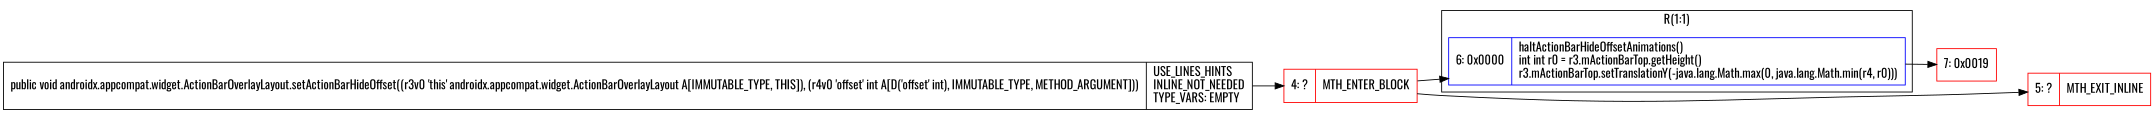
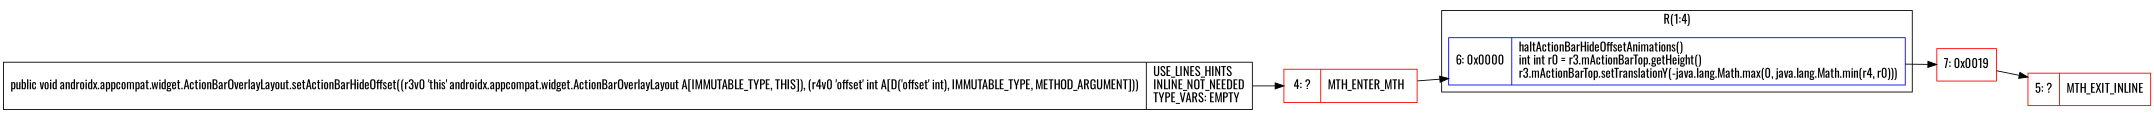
cluster "R(1:1)": label "R(1:1)" -> "R(1:4)"
node "4: ?": text "MTH_ENTER_BLOCK" -> "MTH_ENTER_MTH"
edge "4: ?" -> "5: ?": now "7: 0x0019" -> "5: ?"
